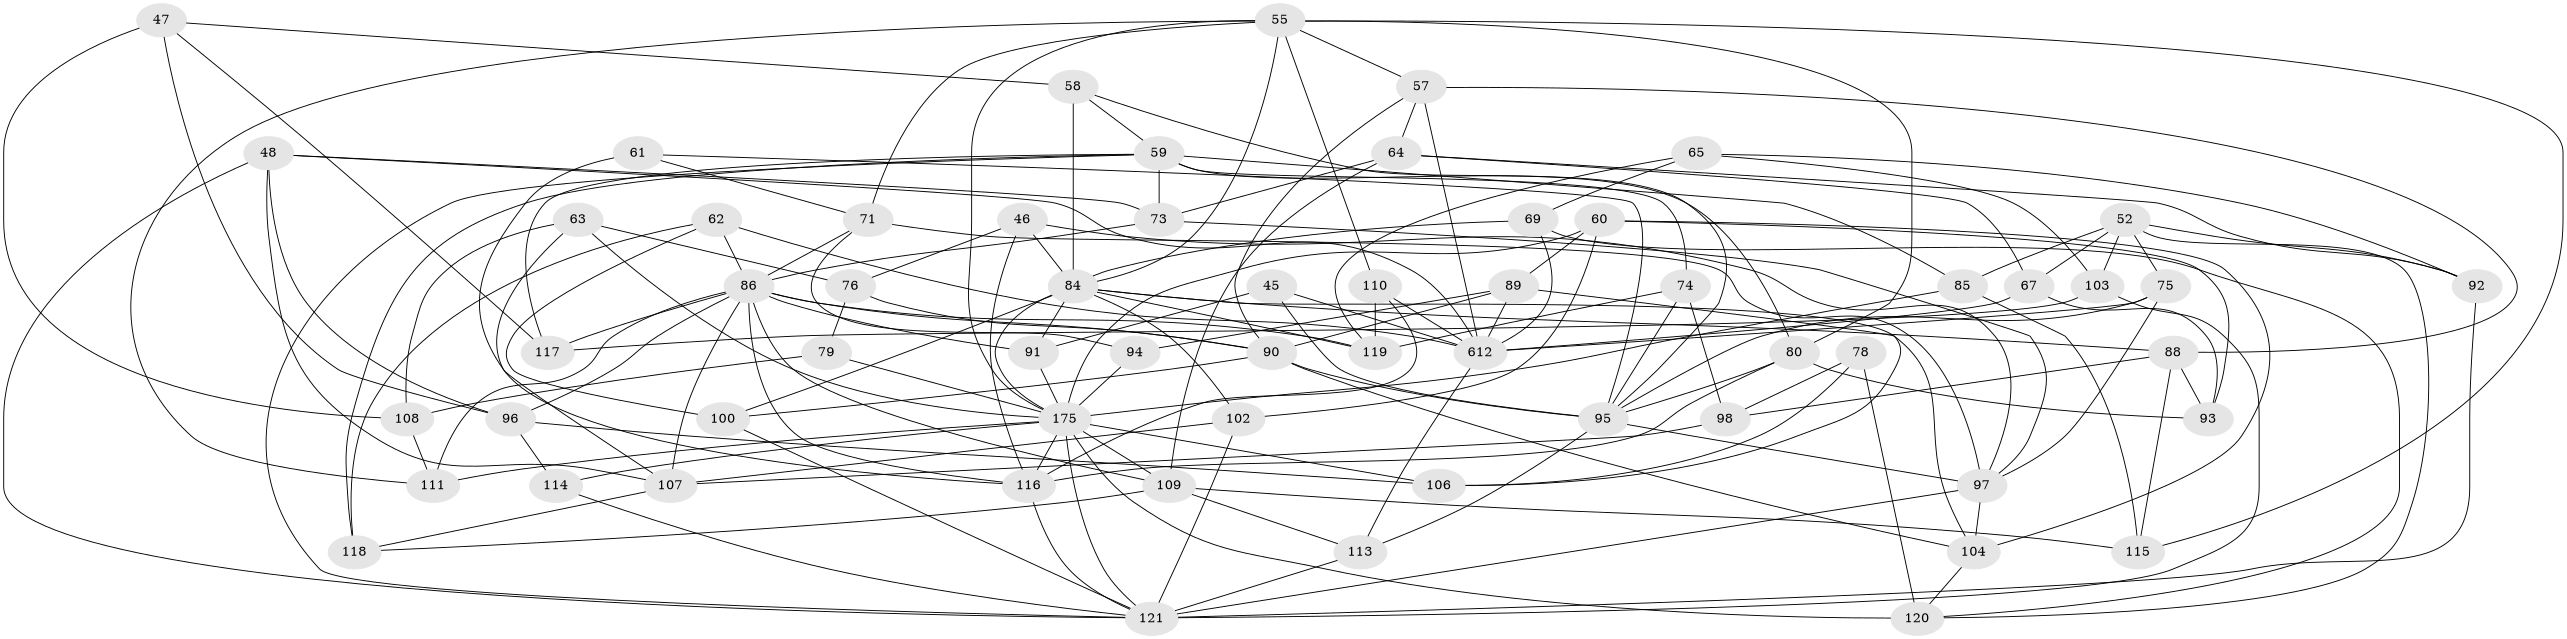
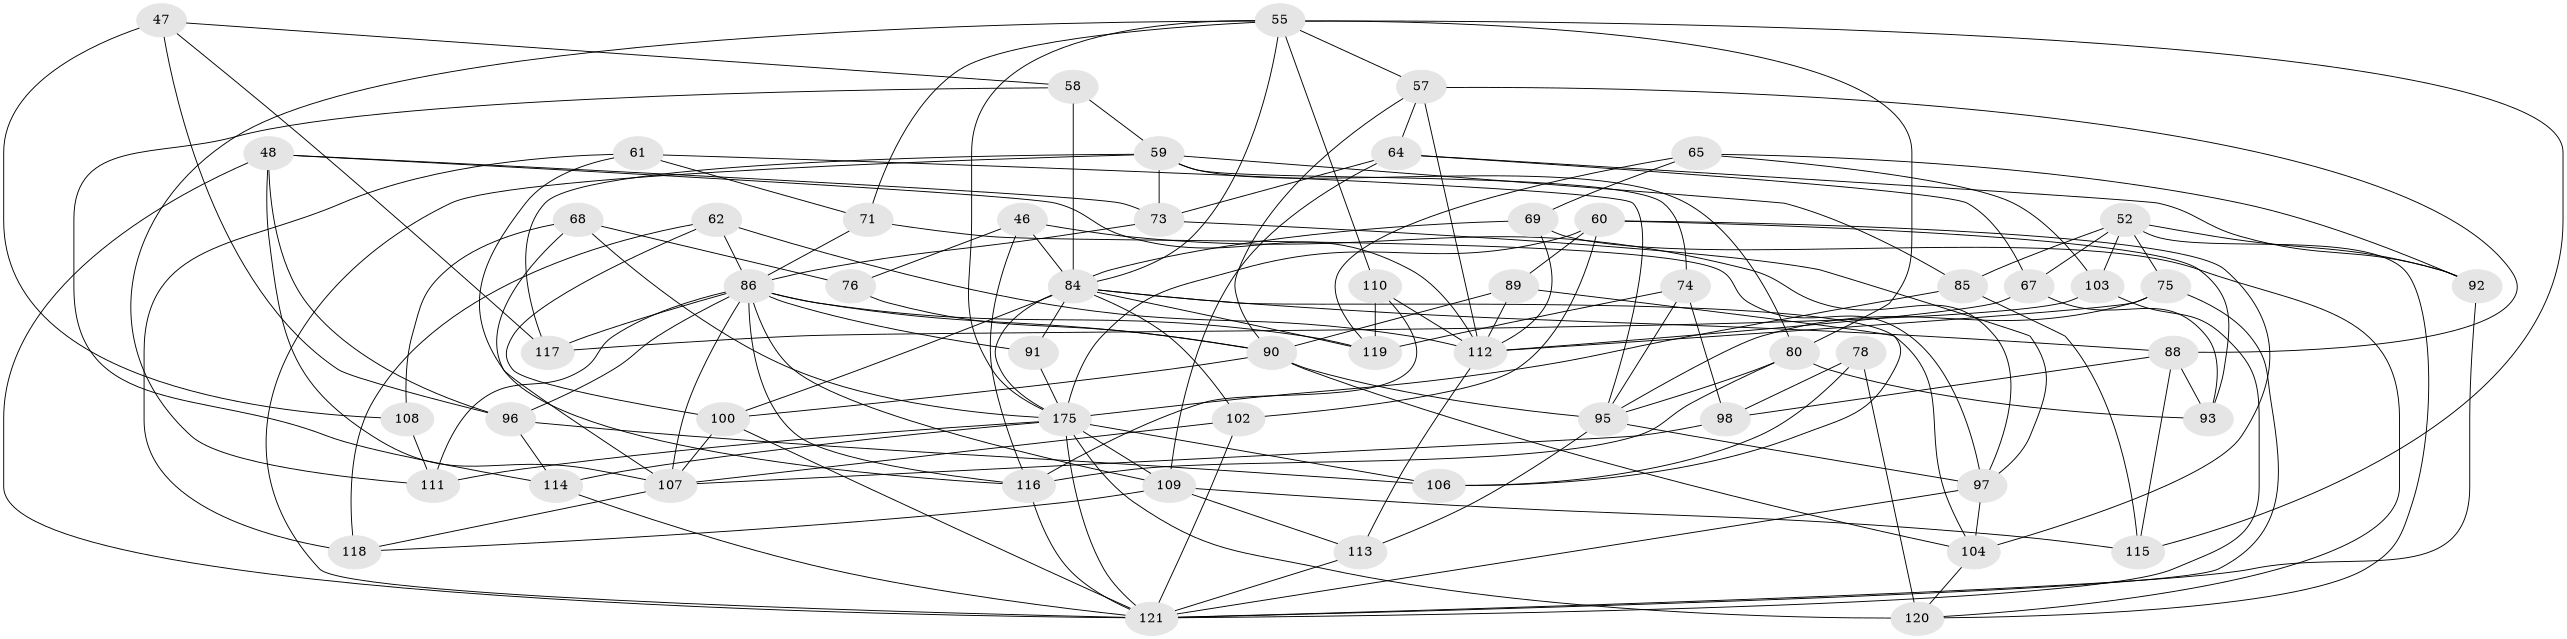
edge "58" -- "95": now "58" -- "114"
edge "59" -- "118": now "61" -- "118"
node "63": label "63" -> "68"
node "45": removed
node "79": removed
node "94": removed
node "612": label "612" -> "112"
edge "75" -- "97": now "75" -- "121"
edge "175" -- "116": removed
edge "100" -- "107": added
